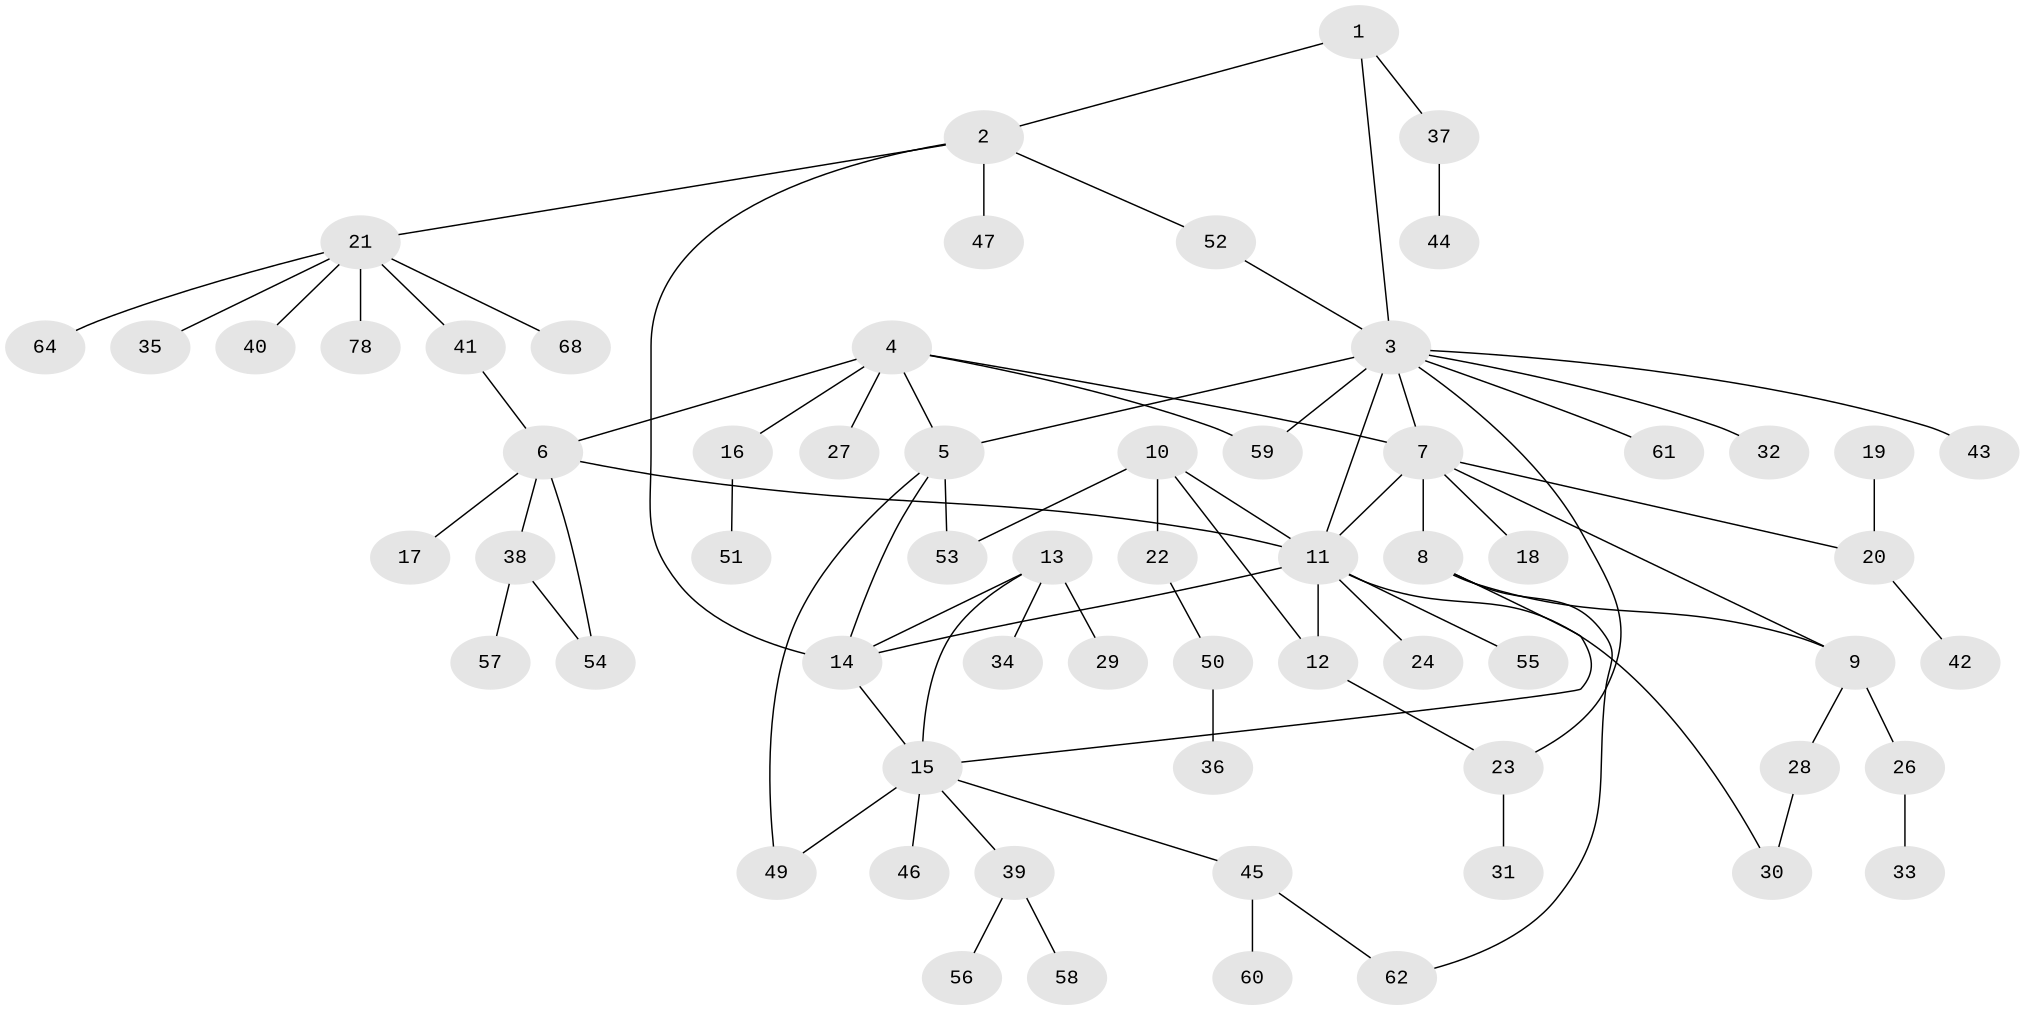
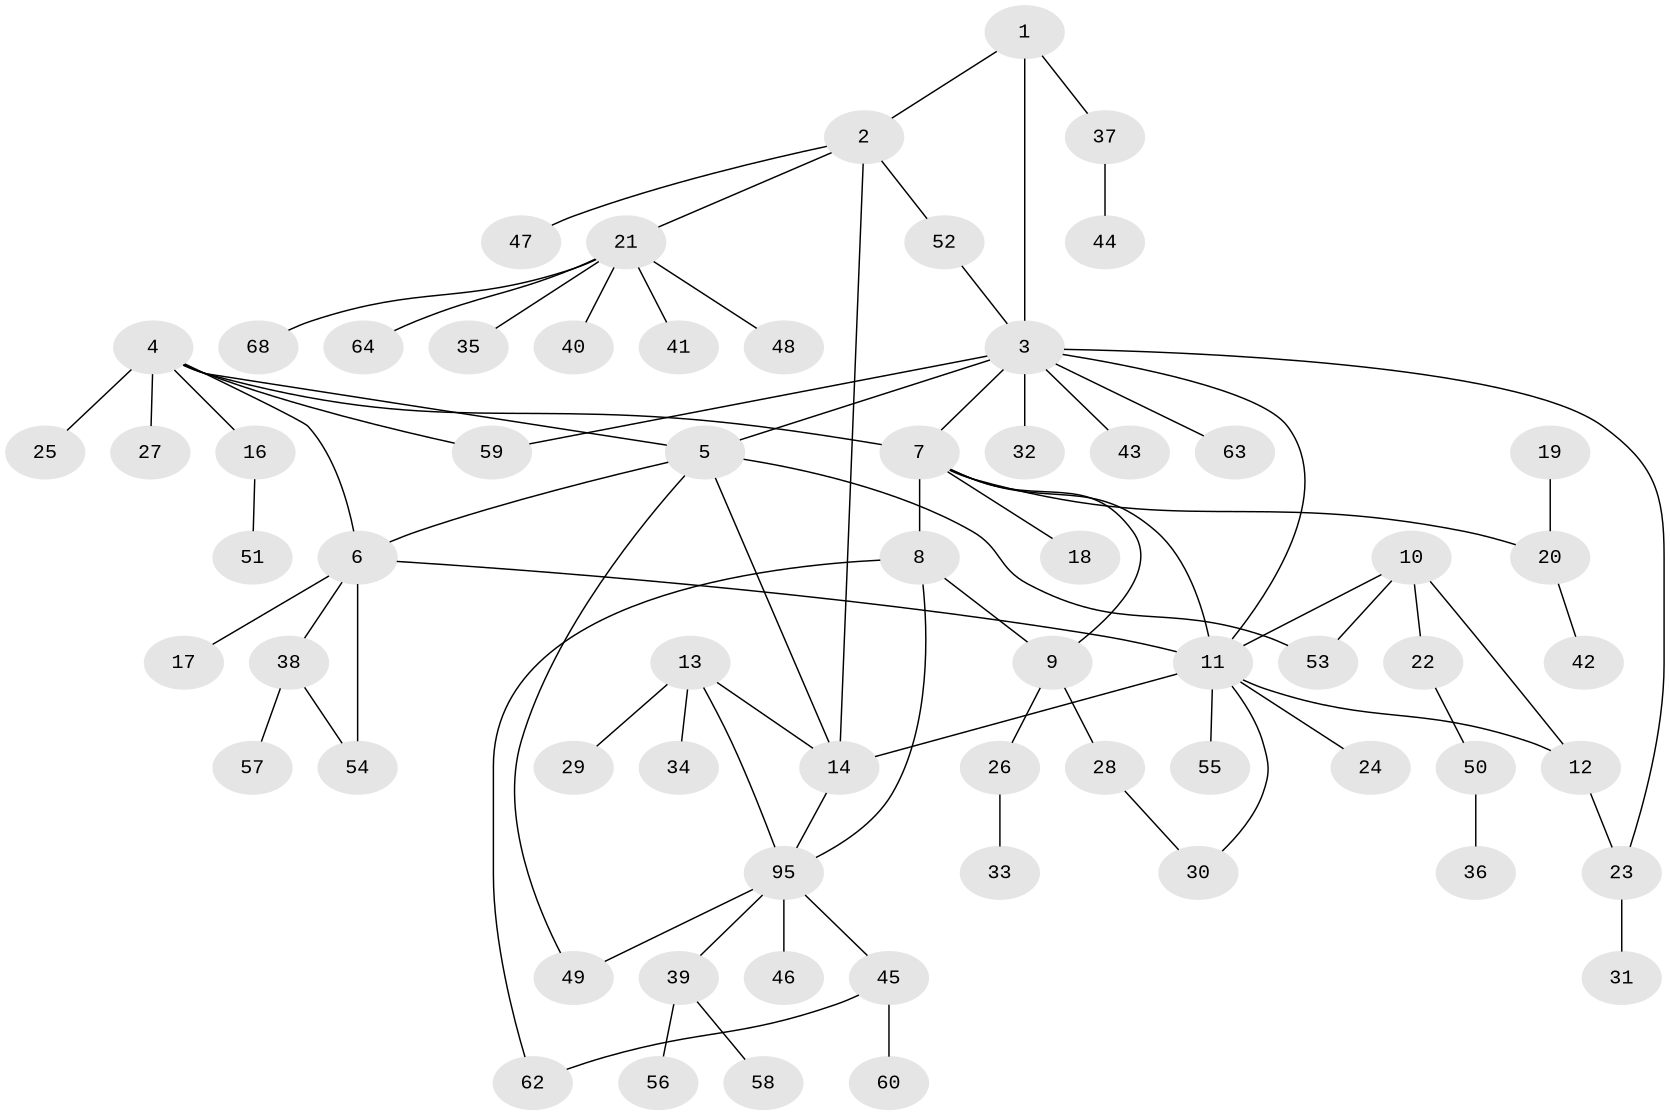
node "78": label "78" -> "48"
edge "41" -- "6": now "5" -- "6"
node "25": added
node "61": label "61" -> "63"
node "15": label "15" -> "95"
